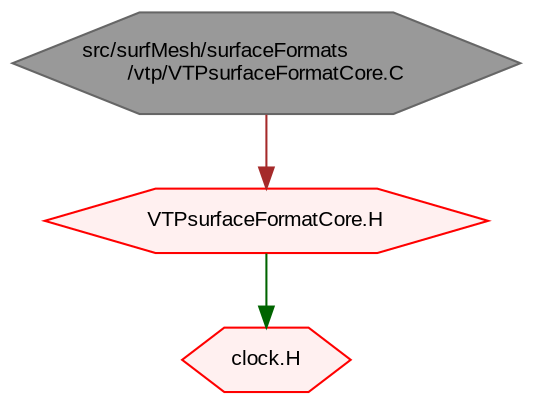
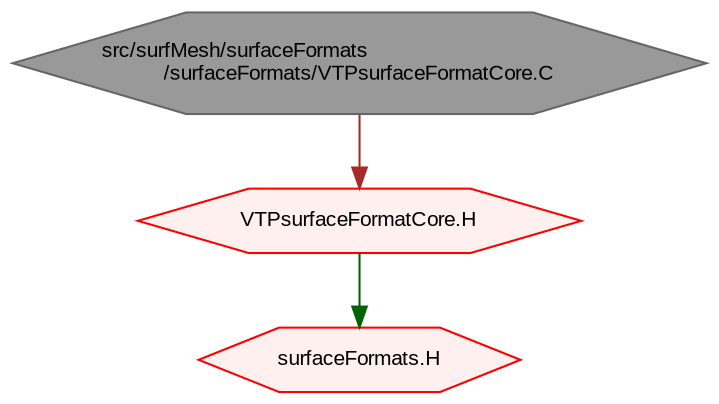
node "src/surfMesh/surfaceFormats /vtp/VTPsurfaceFormatCore.C": label "src/surfMesh/surfaceFormats /vtp/VTPsurfaceFormatCore.C" -> "src/surfMesh/surfaceFormats /surfaceFormats/VTPsurfaceFormatCore.C"
node "clock.H": label "clock.H" -> "surfaceFormats.H"
